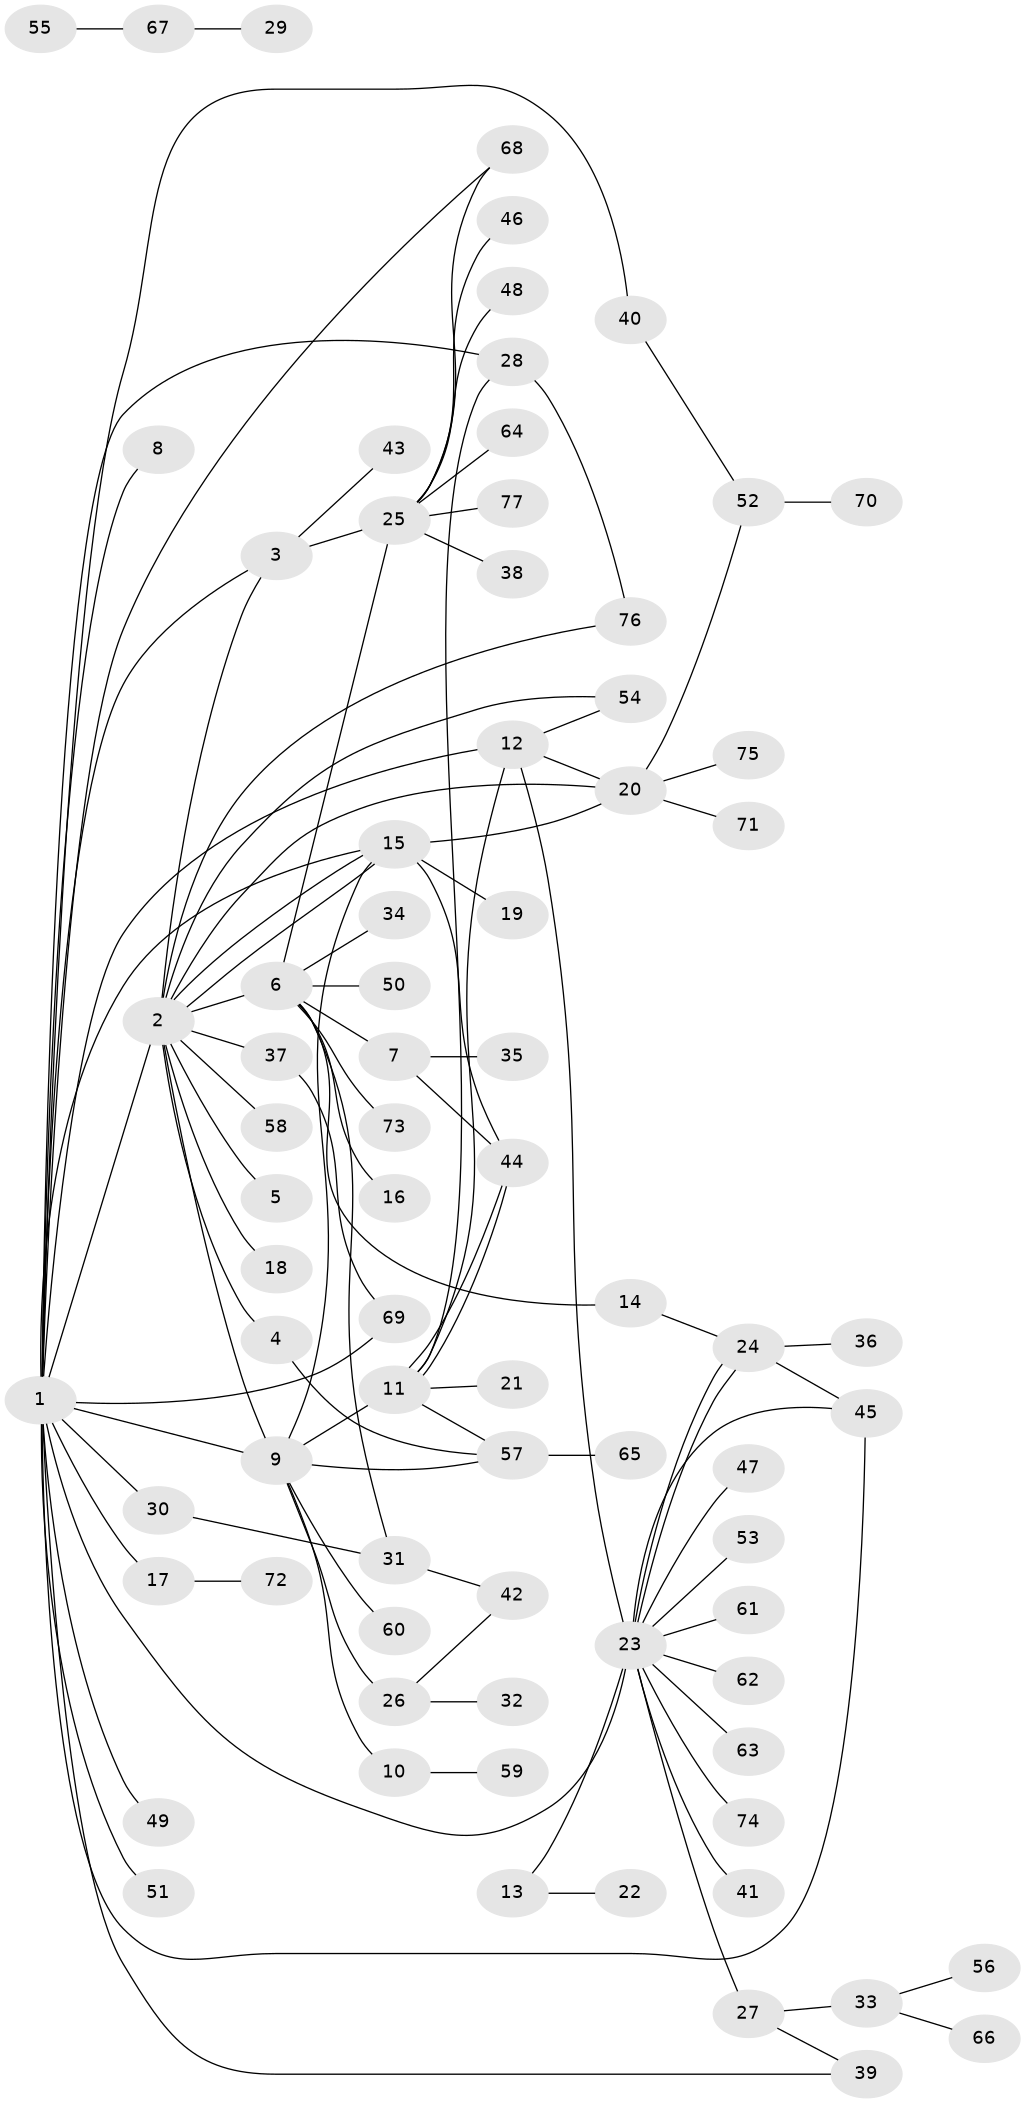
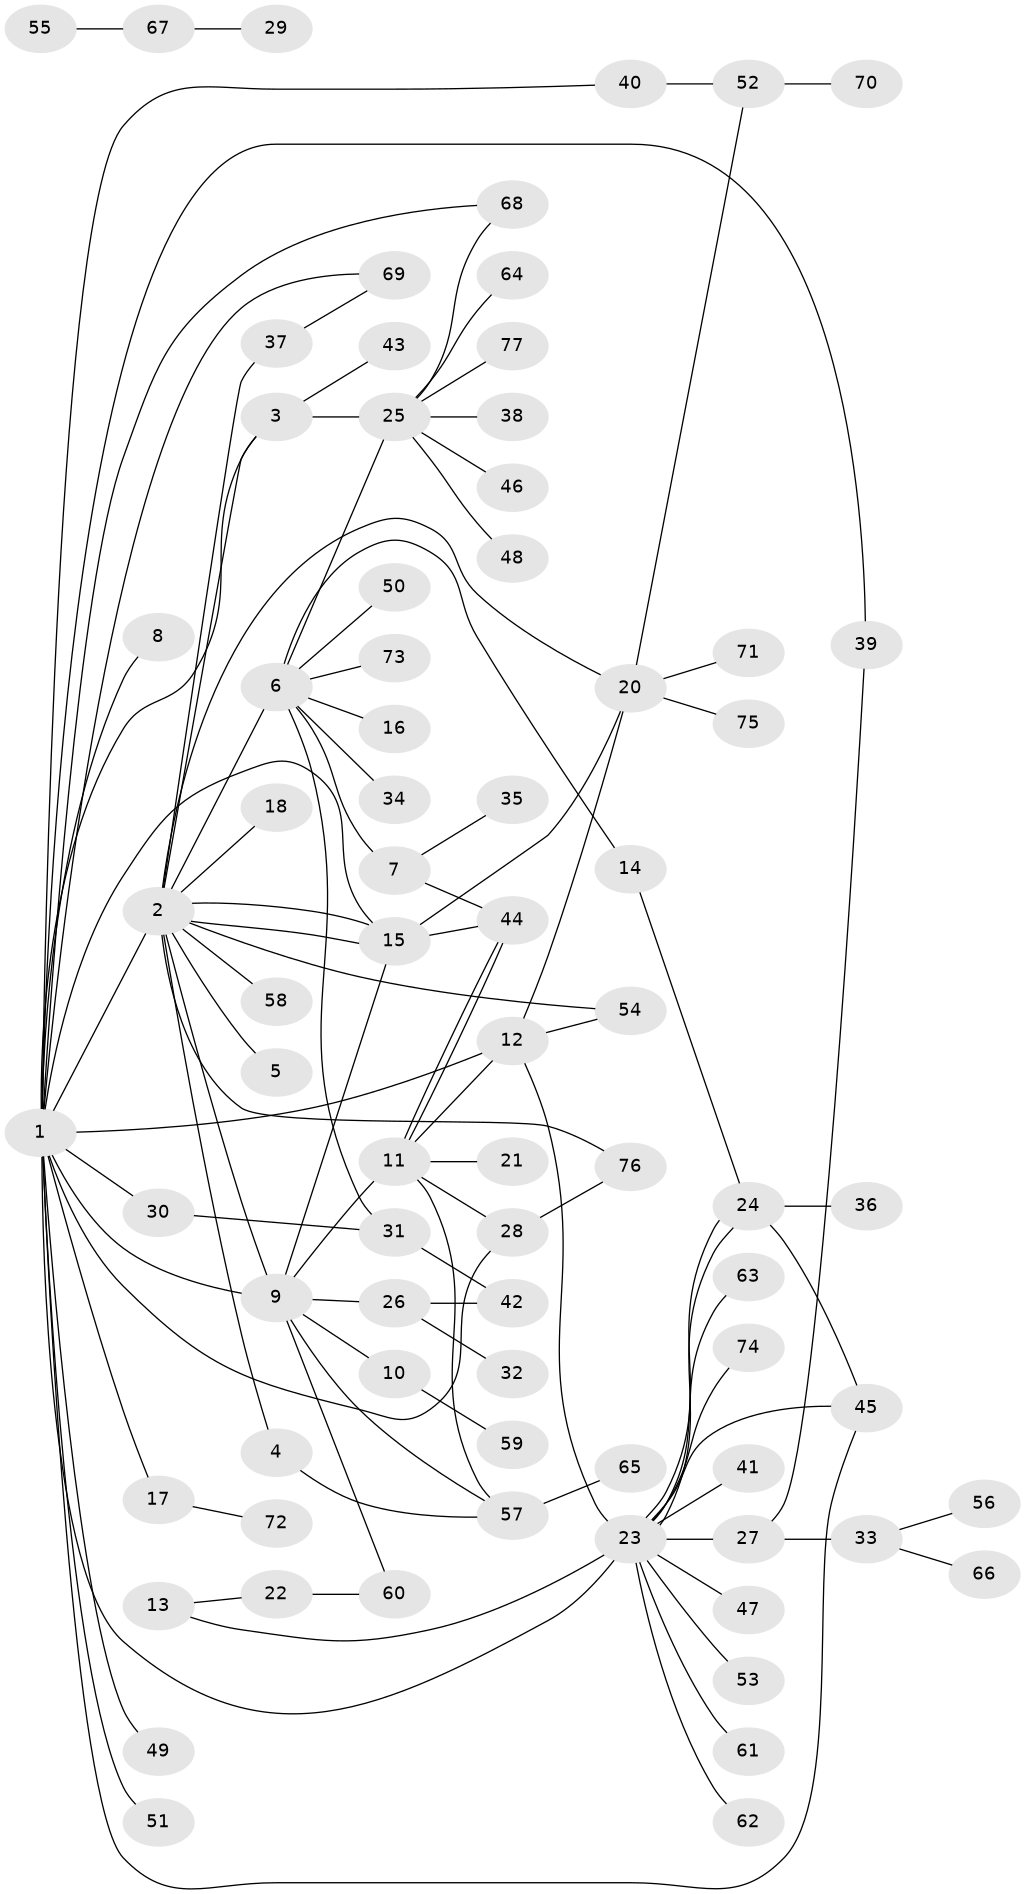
node "19": removed
edge "22" -- "60": added
